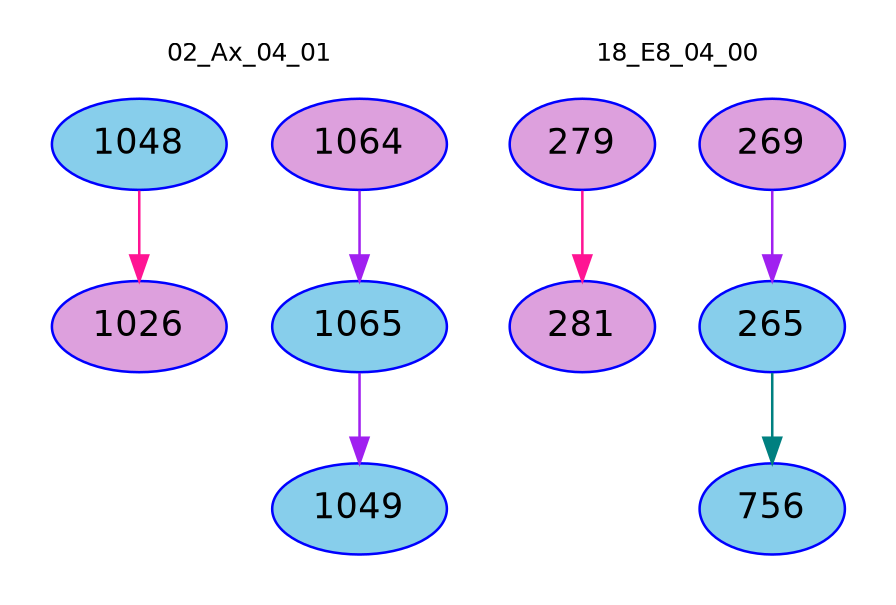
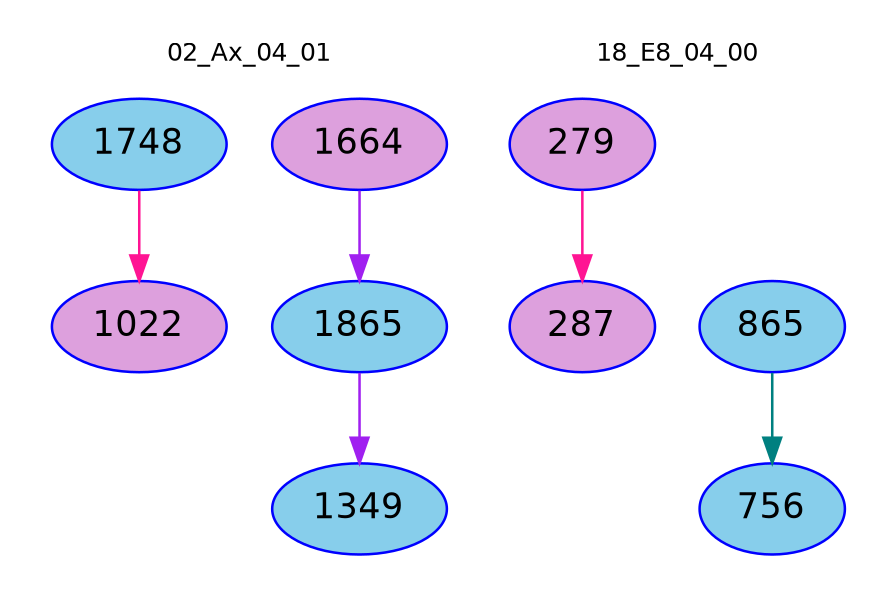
node "1048": label "1048" -> "1748"
node "1064": label "1064" -> "1664"
node "269": removed
node "1026": label "1026" -> "1022"
node "1065": label "1065" -> "1865"
node "281": label "281" -> "287"
node "265": label "265" -> "865"
node "1049": label "1049" -> "1349"
